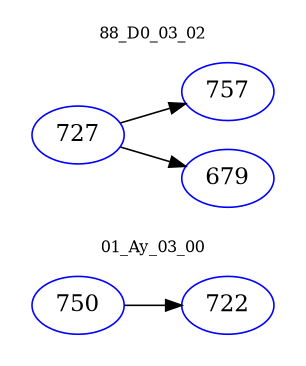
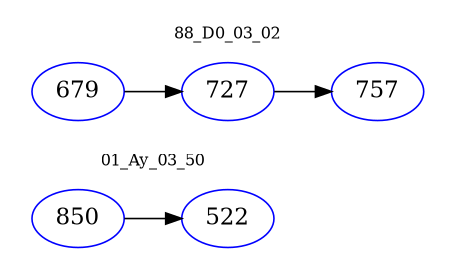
edge "727" -> "679": reversed
cluster "01_Ay_03_00": label "01_Ay_03_00" -> "01_Ay_03_50"
node "750": label "750" -> "850"
node "722": label "722" -> "522"
